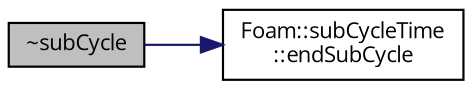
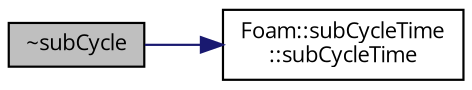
node "Foam::subCycleTime ::endSubCycle": label "Foam::subCycleTime ::endSubCycle" -> "Foam::subCycleTime ::subCycleTime"
